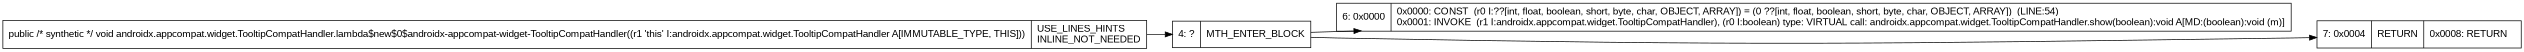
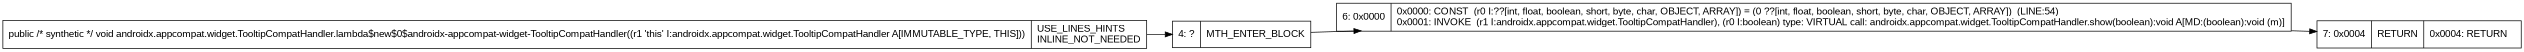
node "7: 0x0004": text "0x0008: RETURN" -> "0x0004: RETURN"
edge "4: ?" -> "7: 0x0004": now "6: 0x0000" -> "7: 0x0004"
